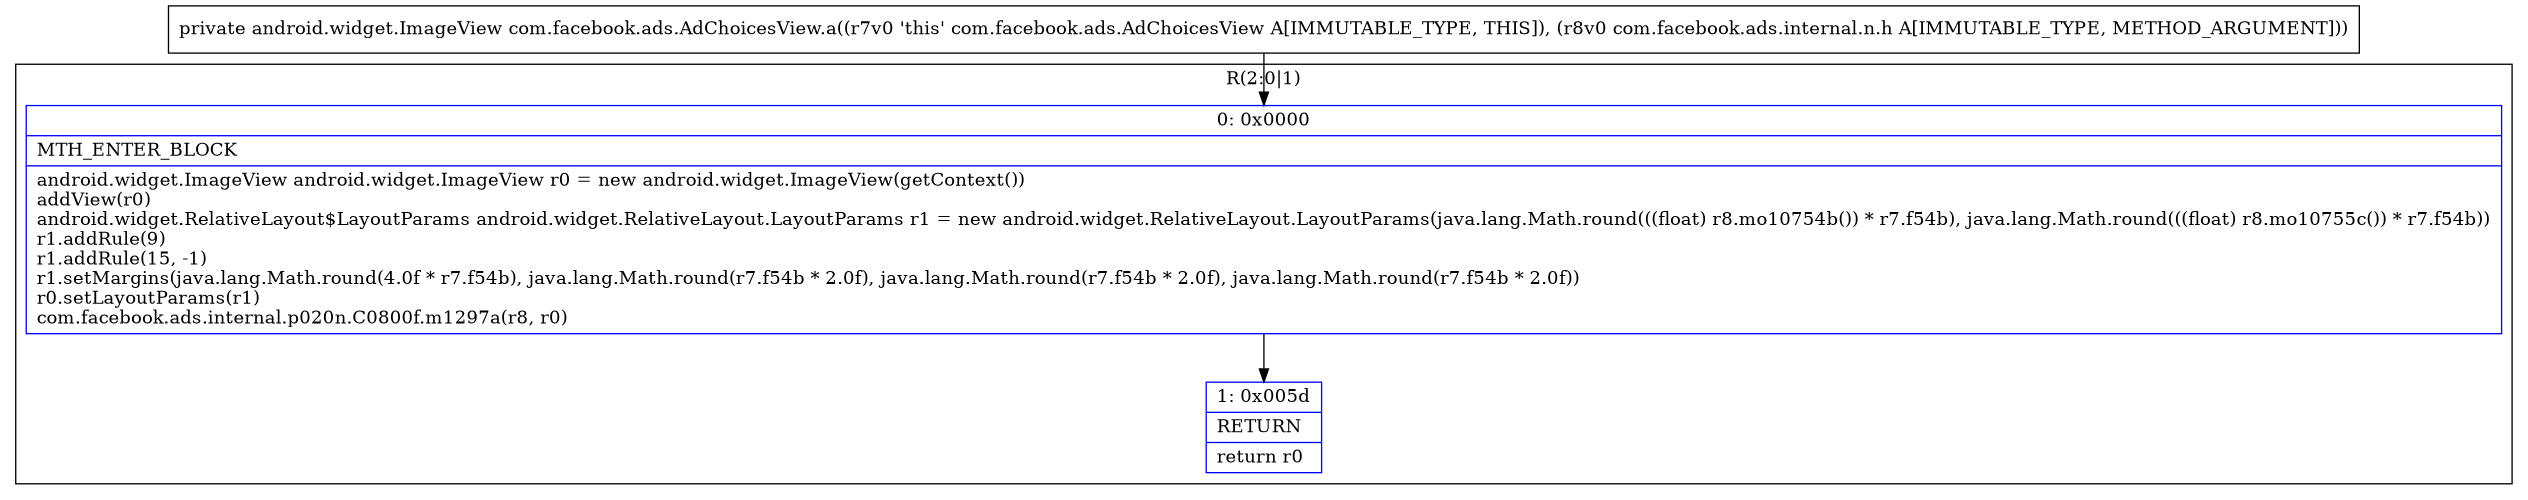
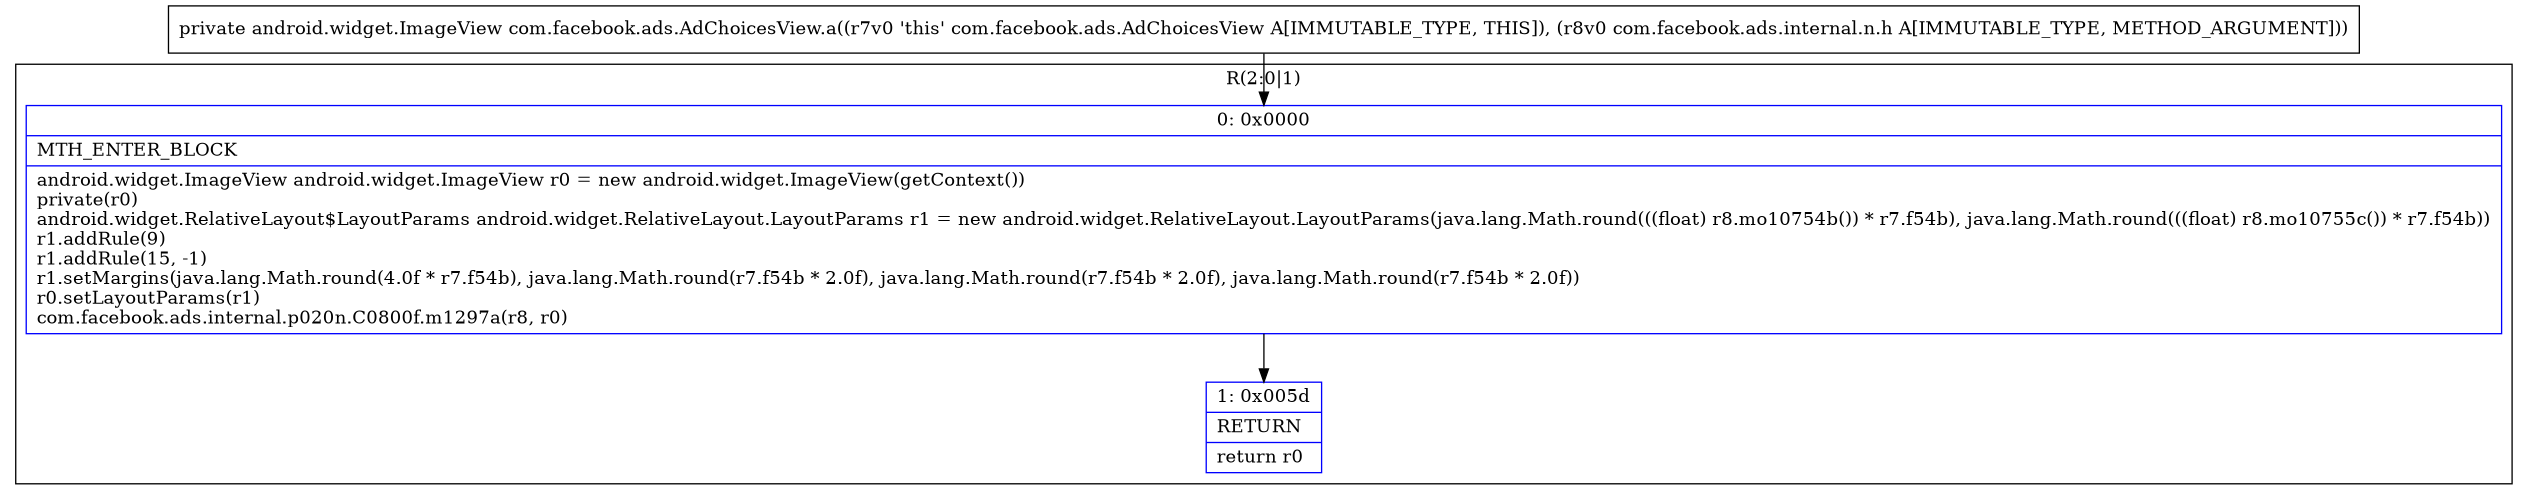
node "0: 0x0000": text "addView(r0)" -> "private(r0)"
